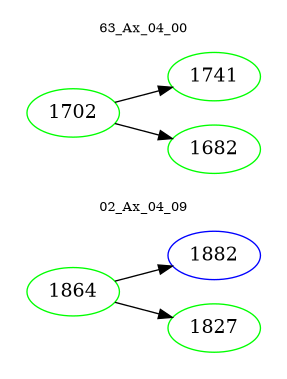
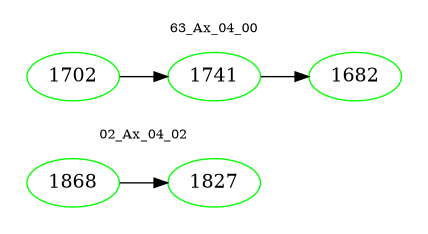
edge "1702" -> "1682": now "1741" -> "1682"
cluster "02_Ax_04_09": label "02_Ax_04_09" -> "02_Ax_04_02"
node "1882": removed
node "1864": label "1864" -> "1868"
